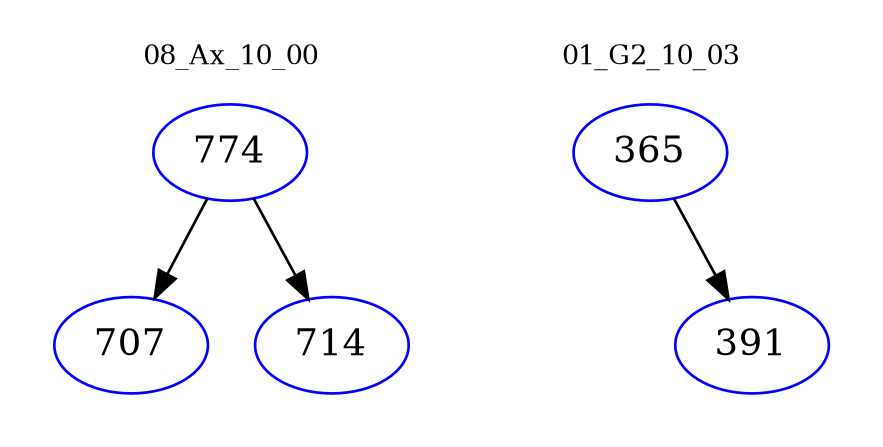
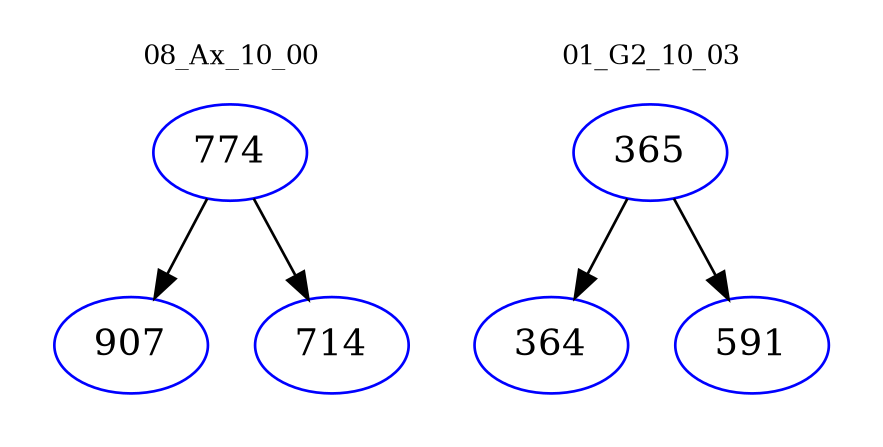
node "707": label "707" -> "907"
node "364": added
node "391": label "391" -> "591"
